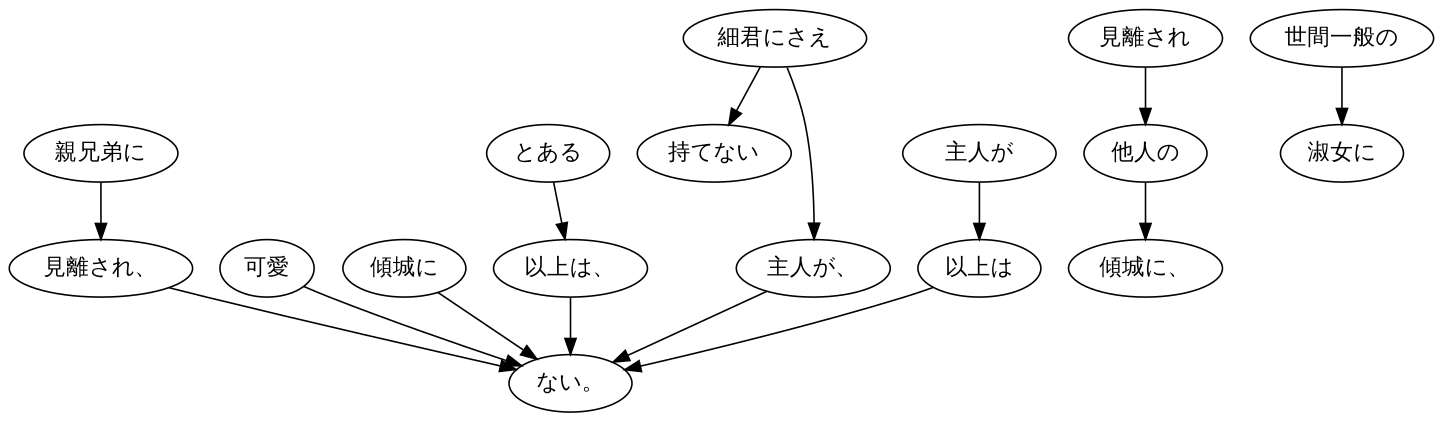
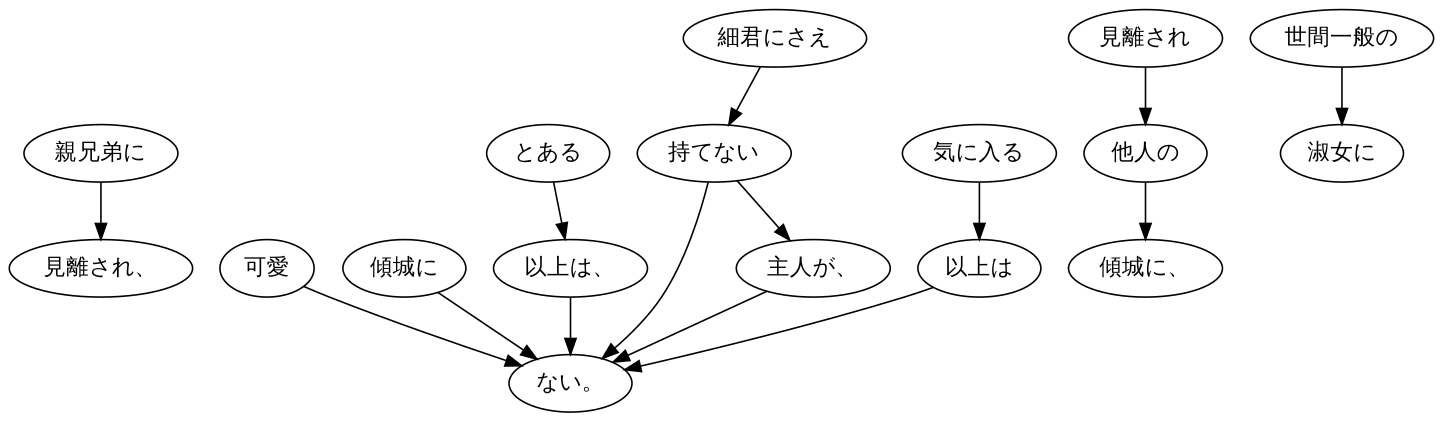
edge "細君にさえ" -> "主人が、": now "持てない" -> "主人が、"
node "主人が": label "主人が" -> "気に入る"
edge "見離され、" -> "ない。": now "持てない" -> "ない。"
